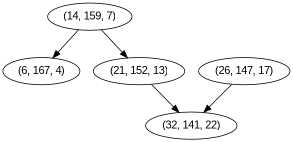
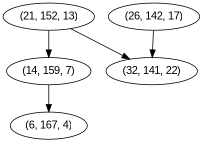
edge "(14, 159, 7)" -> "(21, 152, 13)": reversed
node "(26, 147, 17)": label "(26, 147, 17)" -> "(26, 142, 17)"
